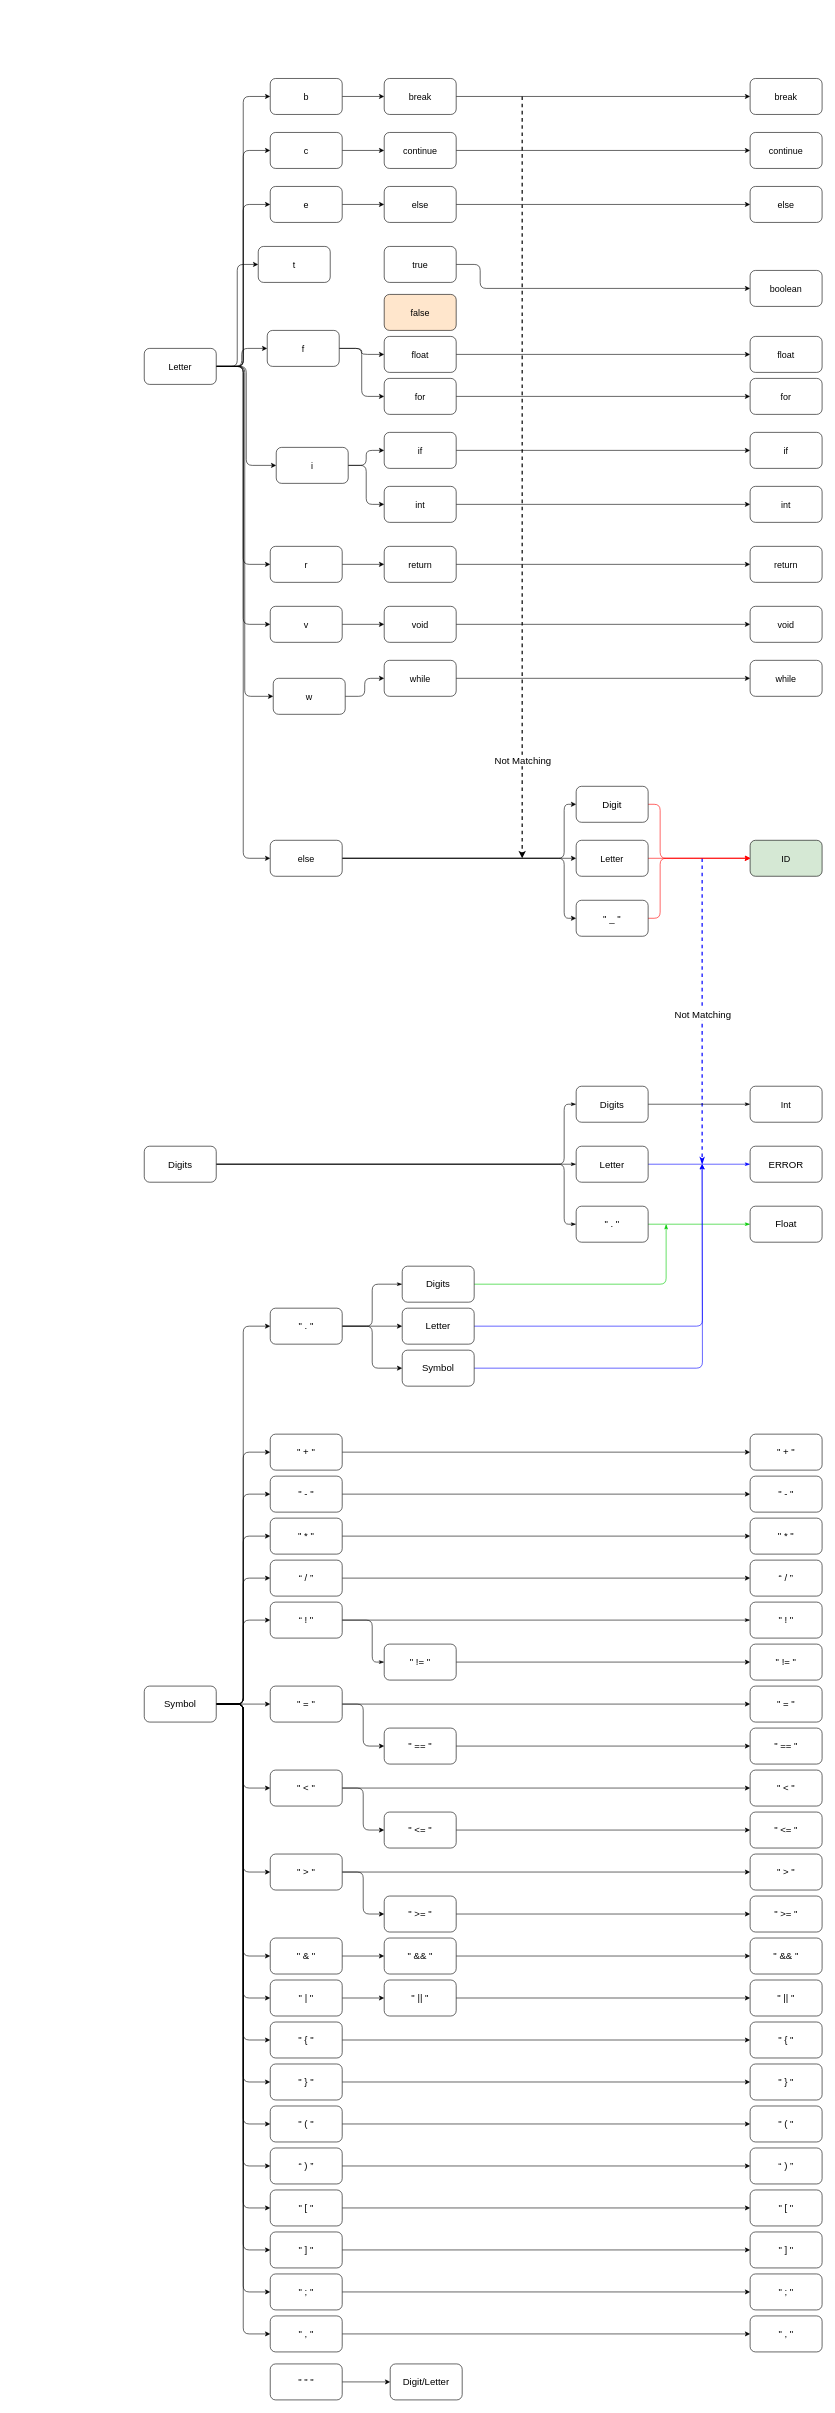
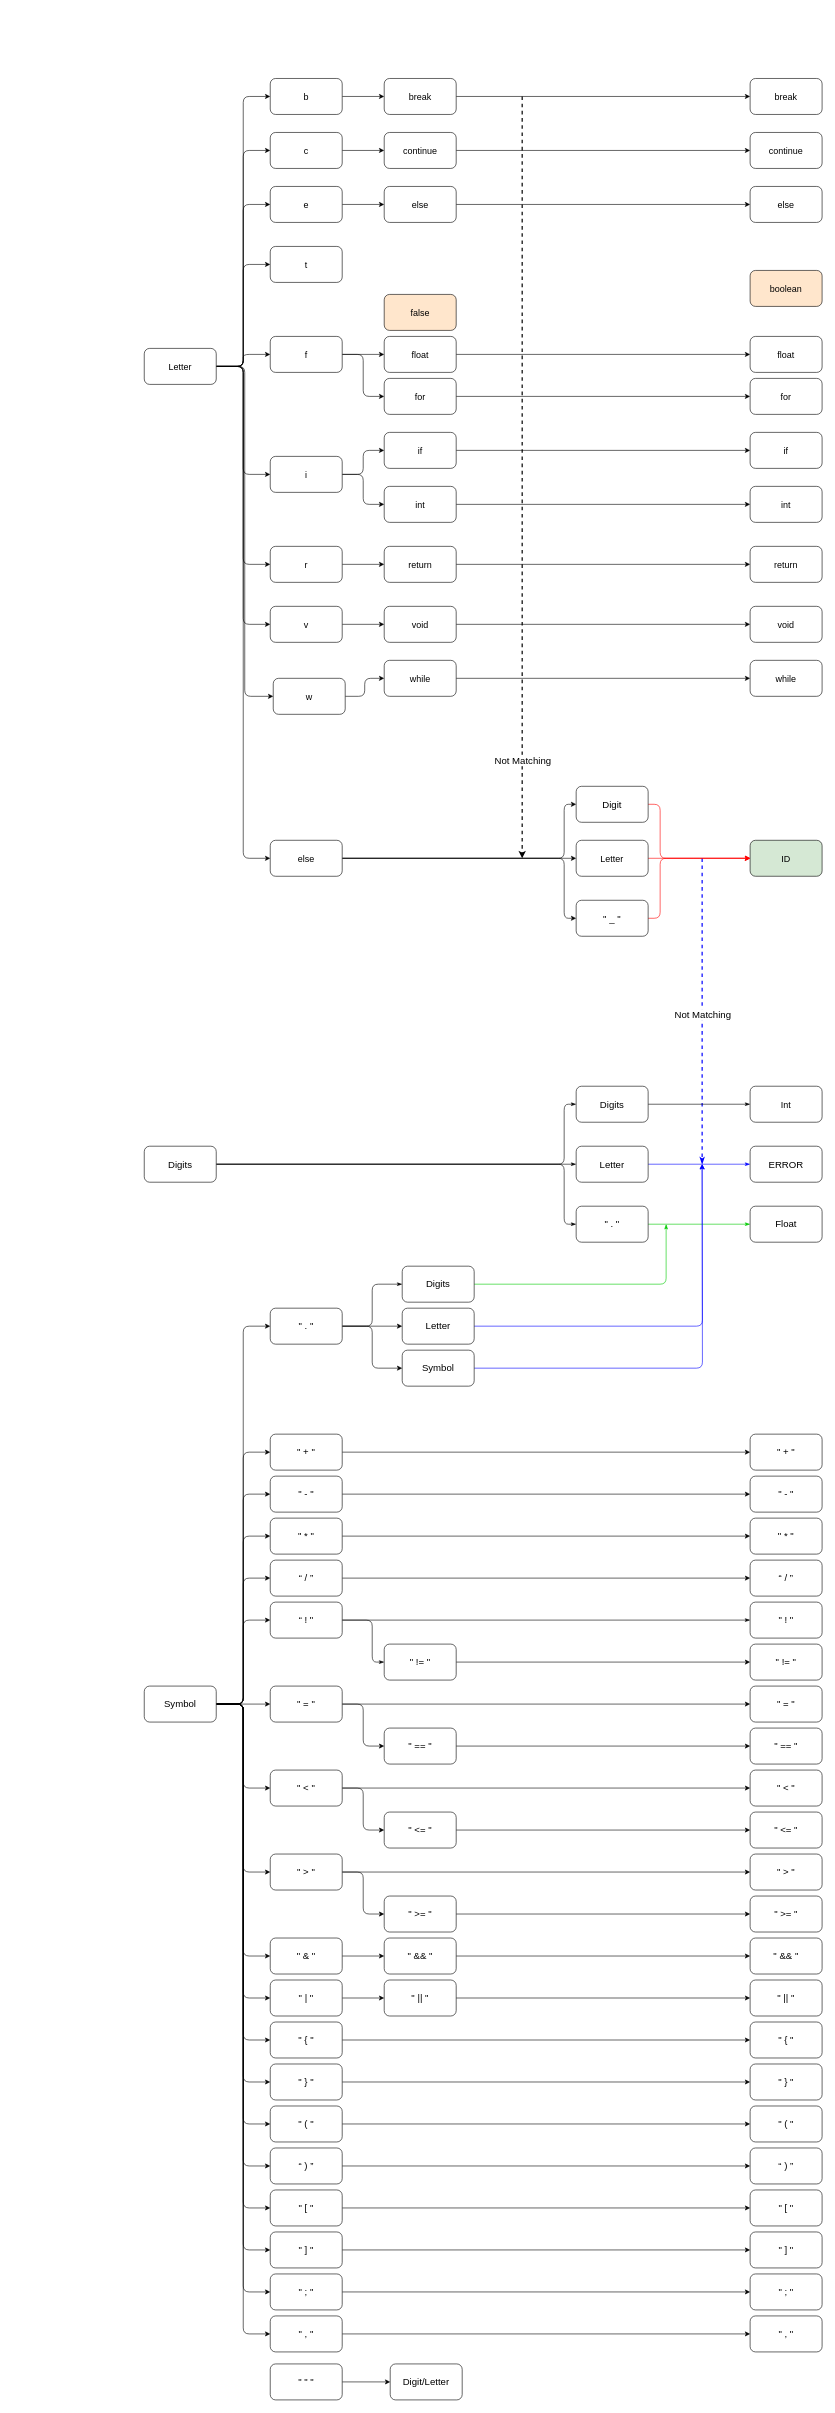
node "t": moved (294, 264) -> (306, 264)
node "true": removed
edge "true" -> "boolean": removed
node "boolean": fillcolor #ffffff -> #ffe6cc
node "f": moved (303, 348) -> (306, 354)
node "i": moved (312, 465) -> (306, 474)
